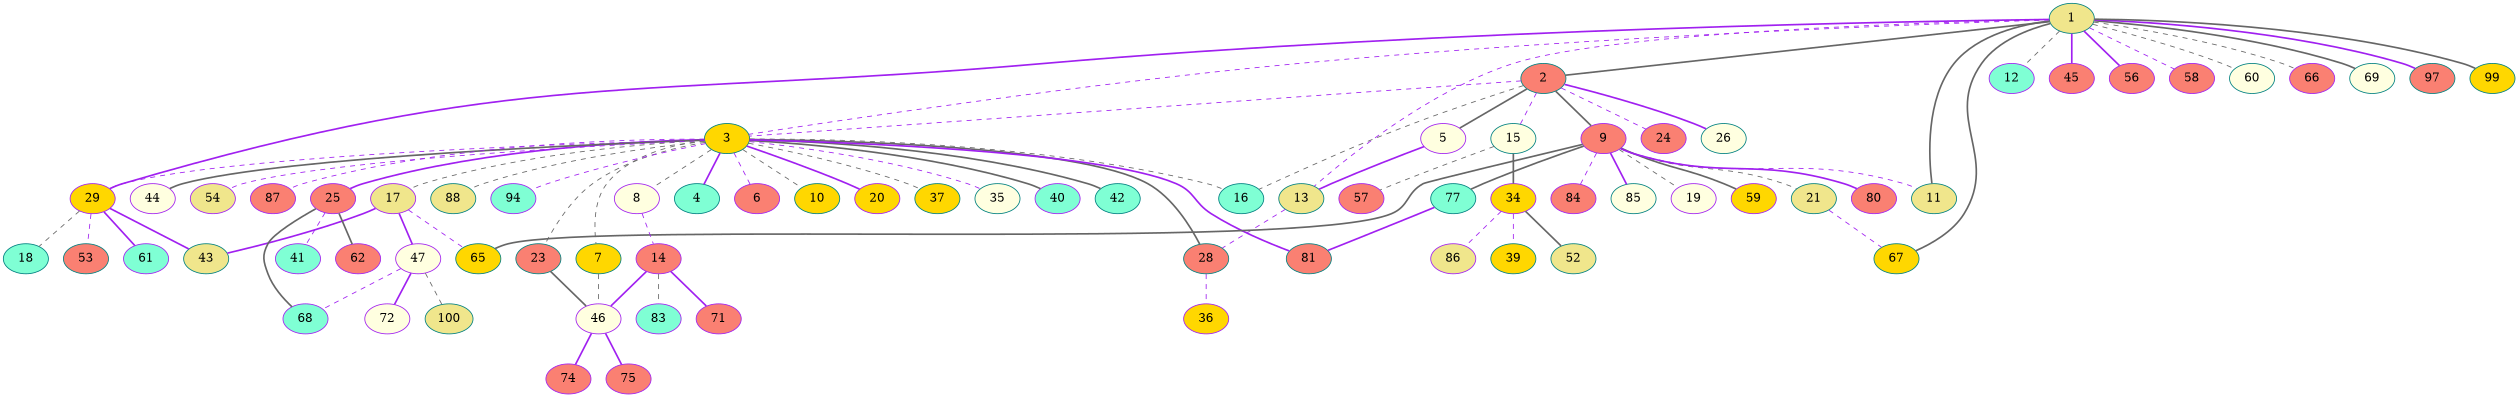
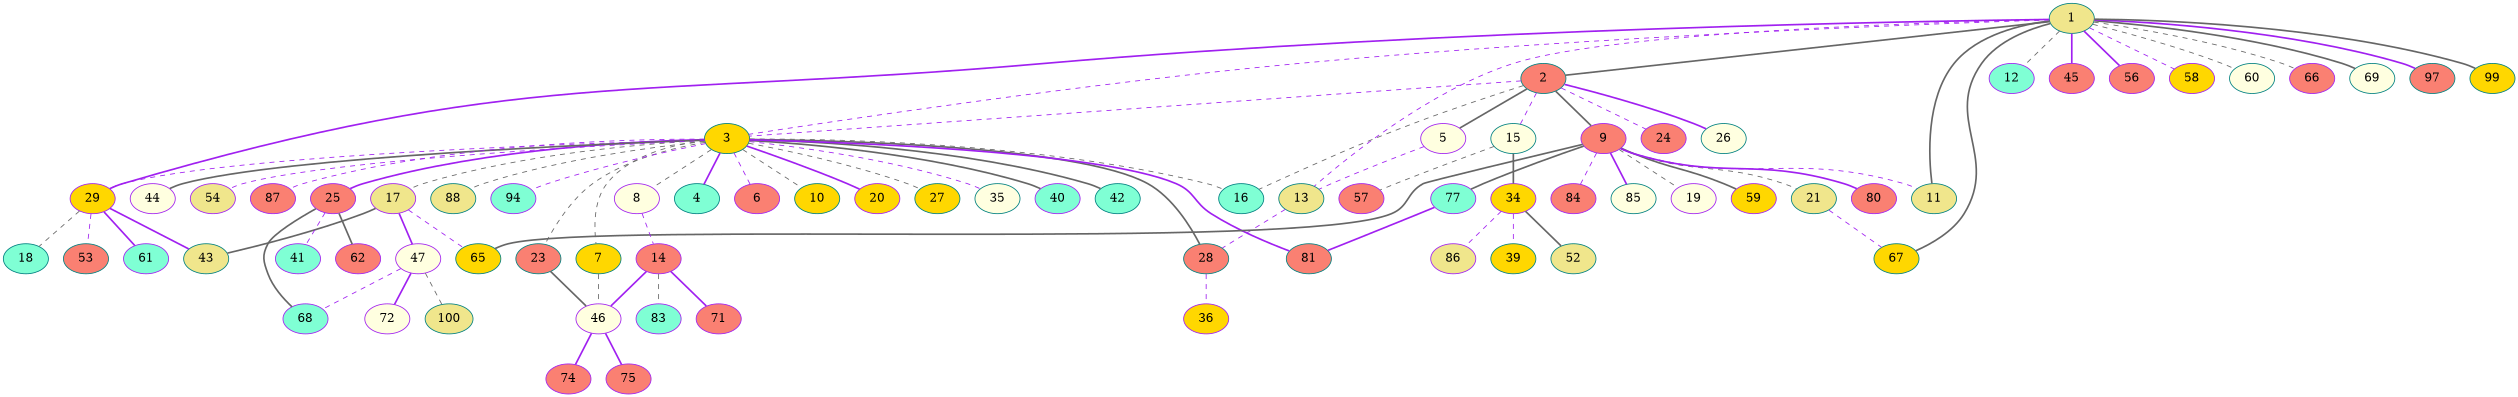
node "58": fillcolor salmon -> gold
edge "5" -- "13": style bold -> dashed
node "37": label "37" -> "27"
node "77": color teal -> purple
edge "17" -- "43": color purple -> gray40
